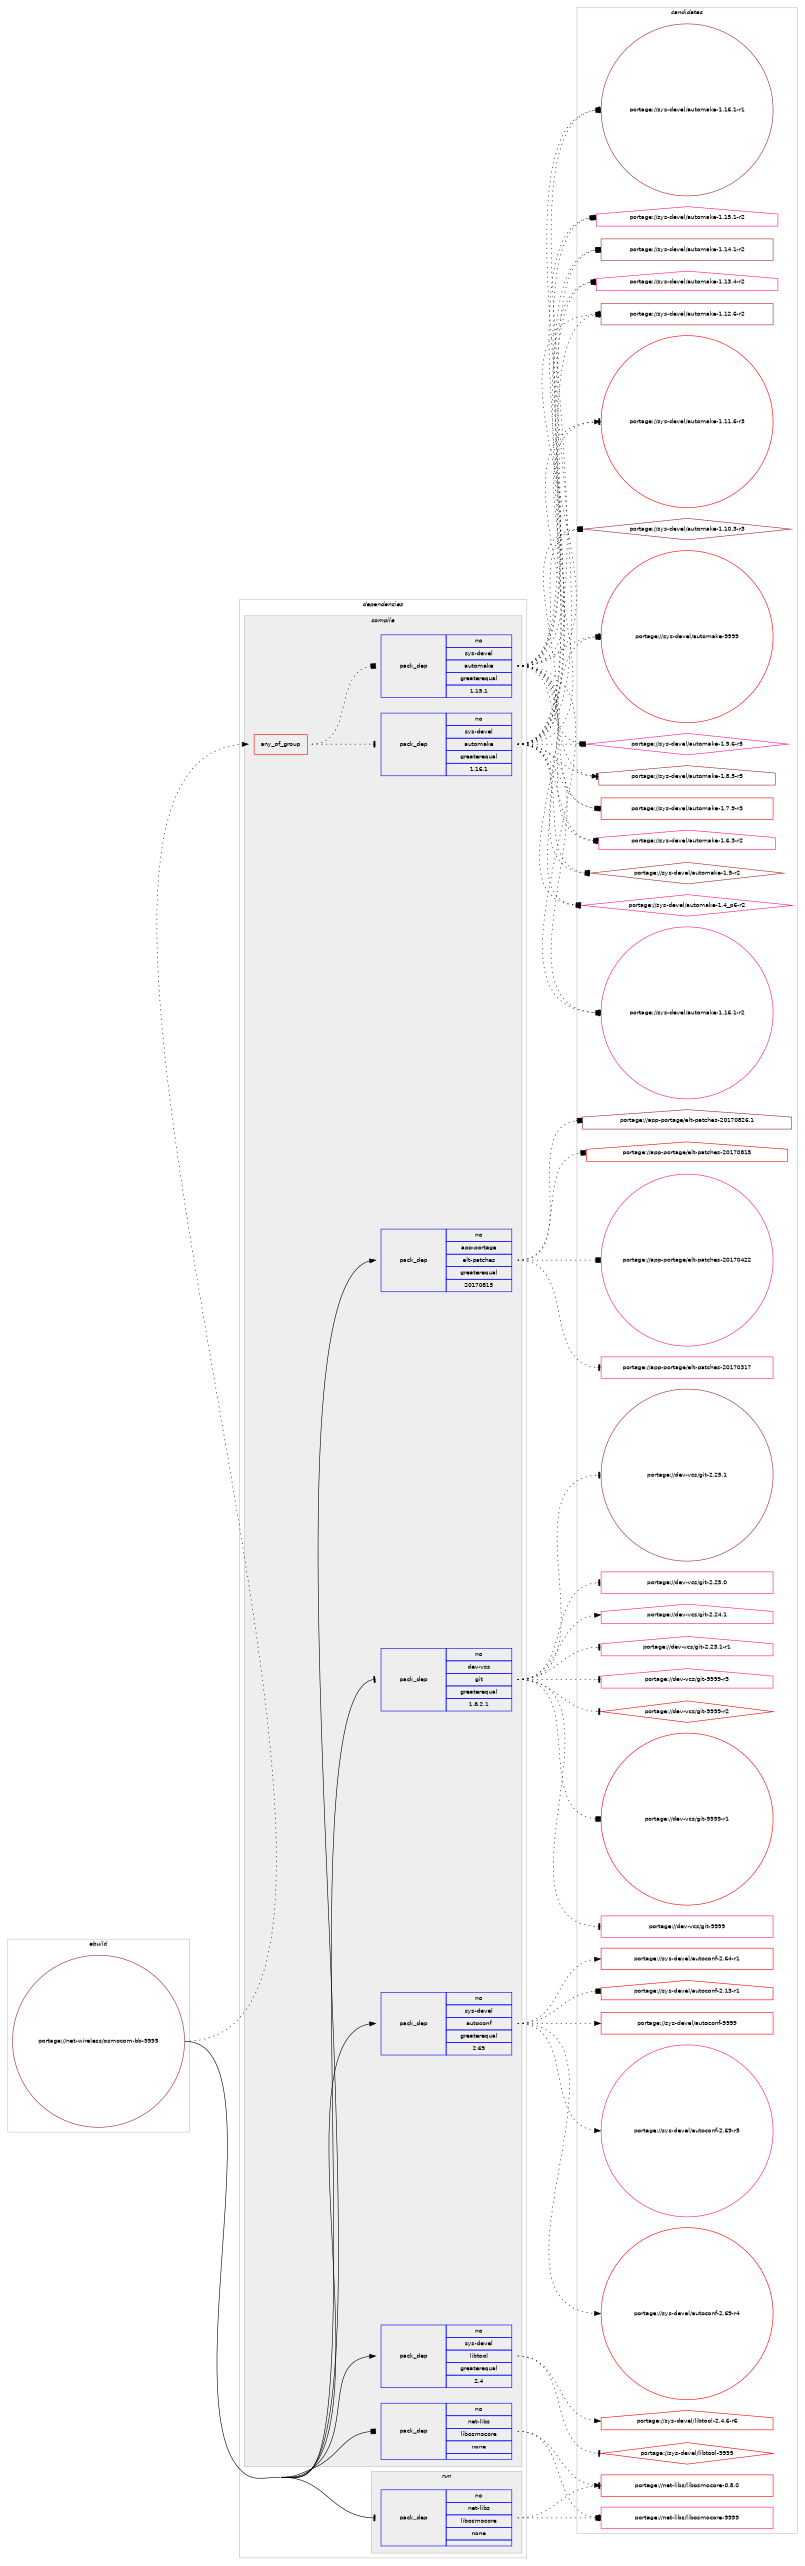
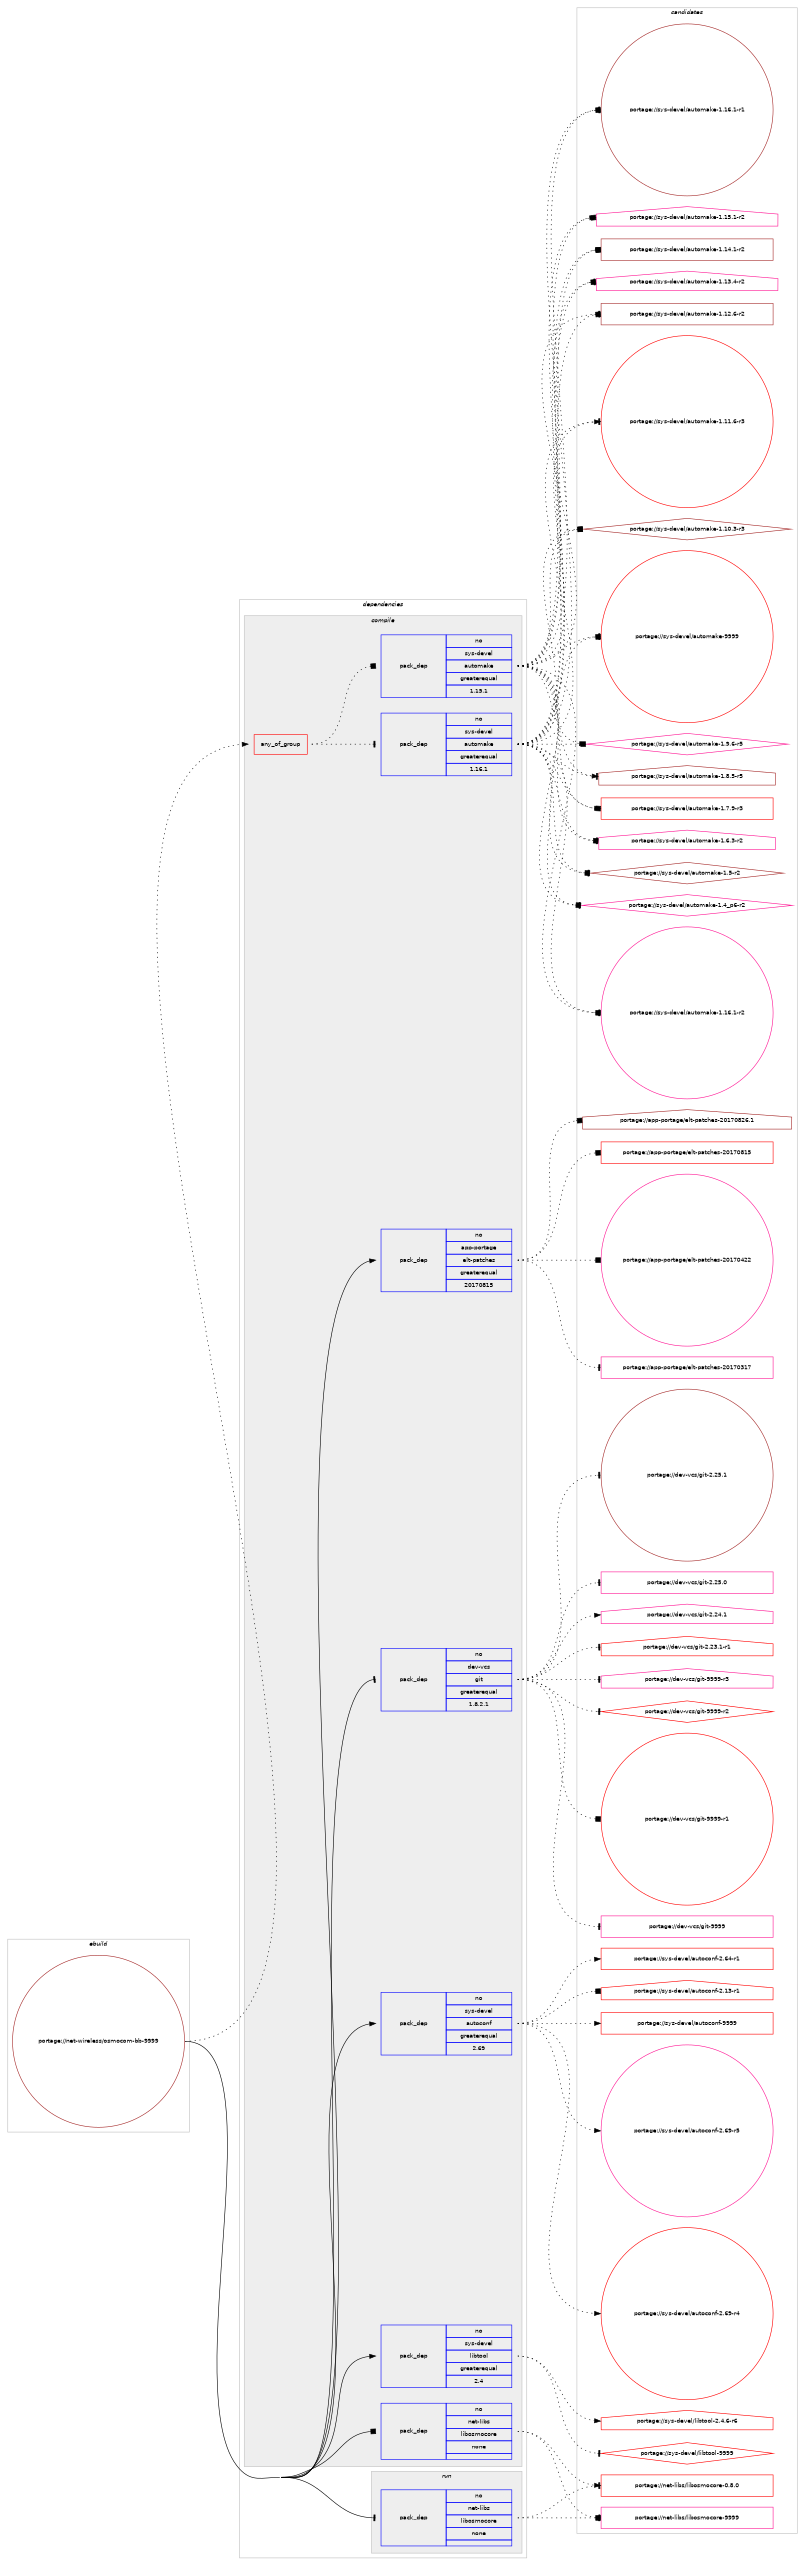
node "portage://app-portage/elt-patches-20170815": shape house -> box
node "portage://dev-vcs/git-2.23.1-r1": color deeppink -> red
